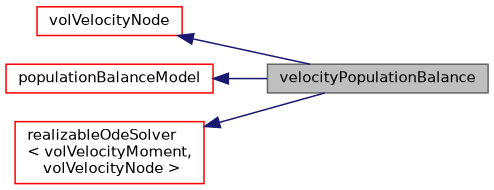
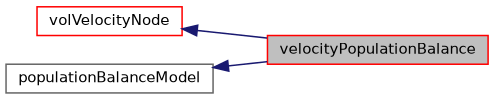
node "populationBalanceModel": color red -> gray40
node "velocityPopulationBalance": color gray40 -> red
node "realizableOdeSolver < volVelocityMoment, volVelocityNode >": removed
